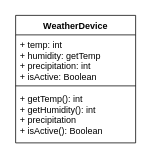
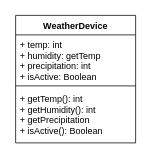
node "+ getTemp(): int + getHumidity(): int + precipitation + isActive(): Boolean": label "+ getTemp(): int + getHumidity(): int + precipitation + isActive(): Boolean" -> "+ getTemp(): int + getHumidity(): int + getPrecipitation + isActive(): Boolean"
